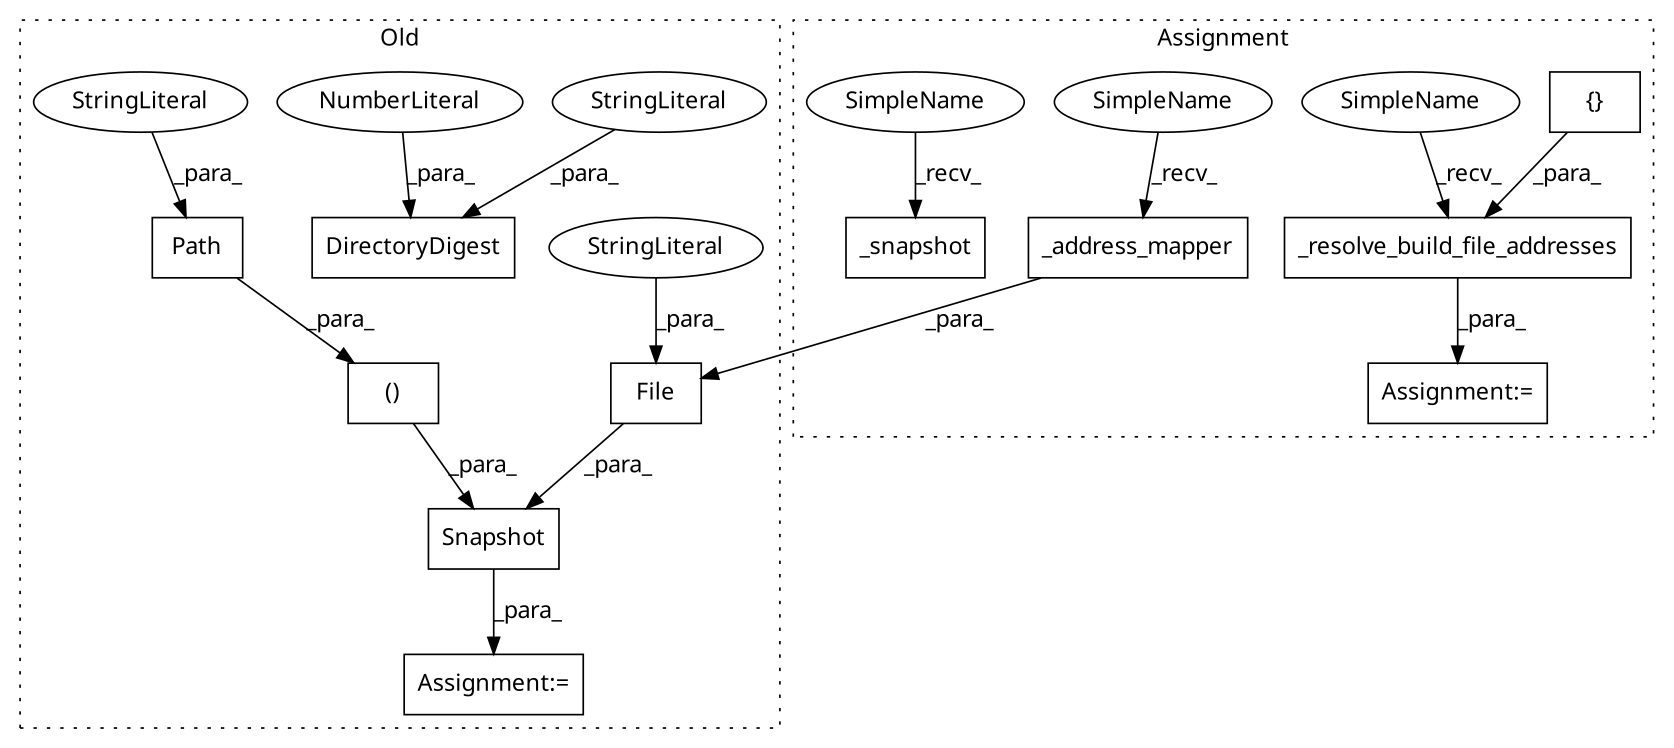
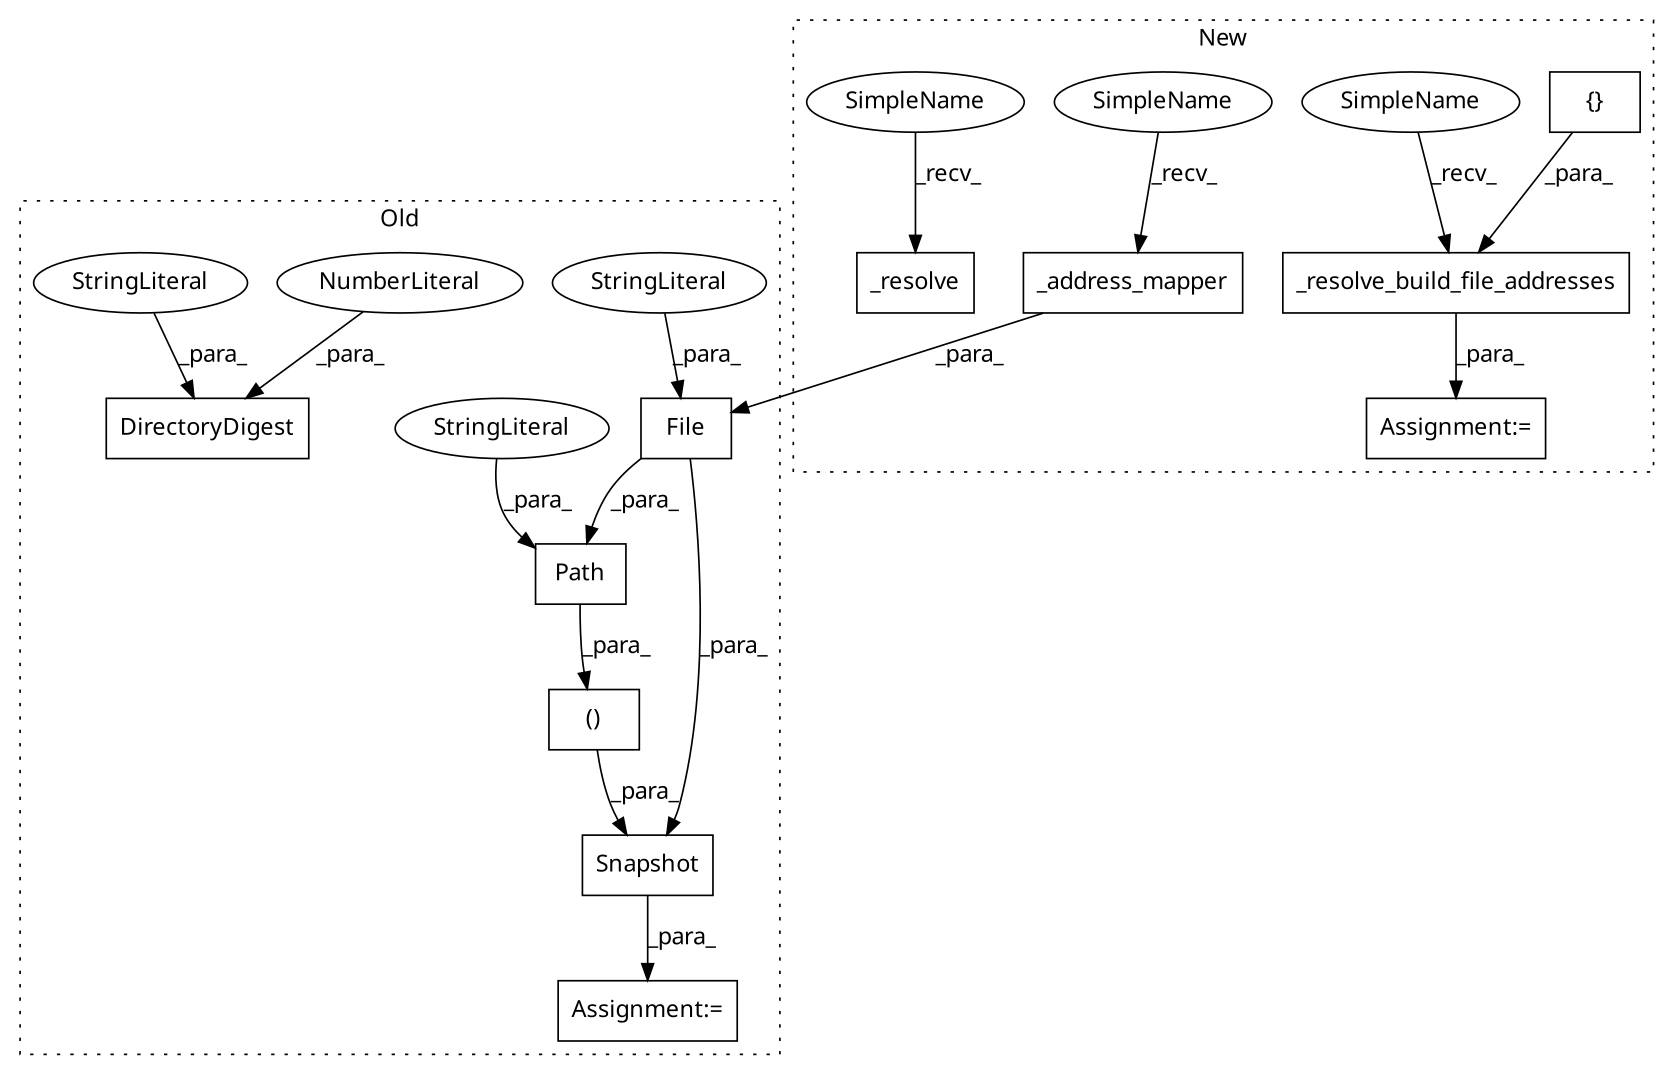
cluster "Assignment": label "Assignment" -> "New"
node "_snapshot": label "_snapshot" -> "_resolve"
edge "File" -> "Path": added, label "_para_"
